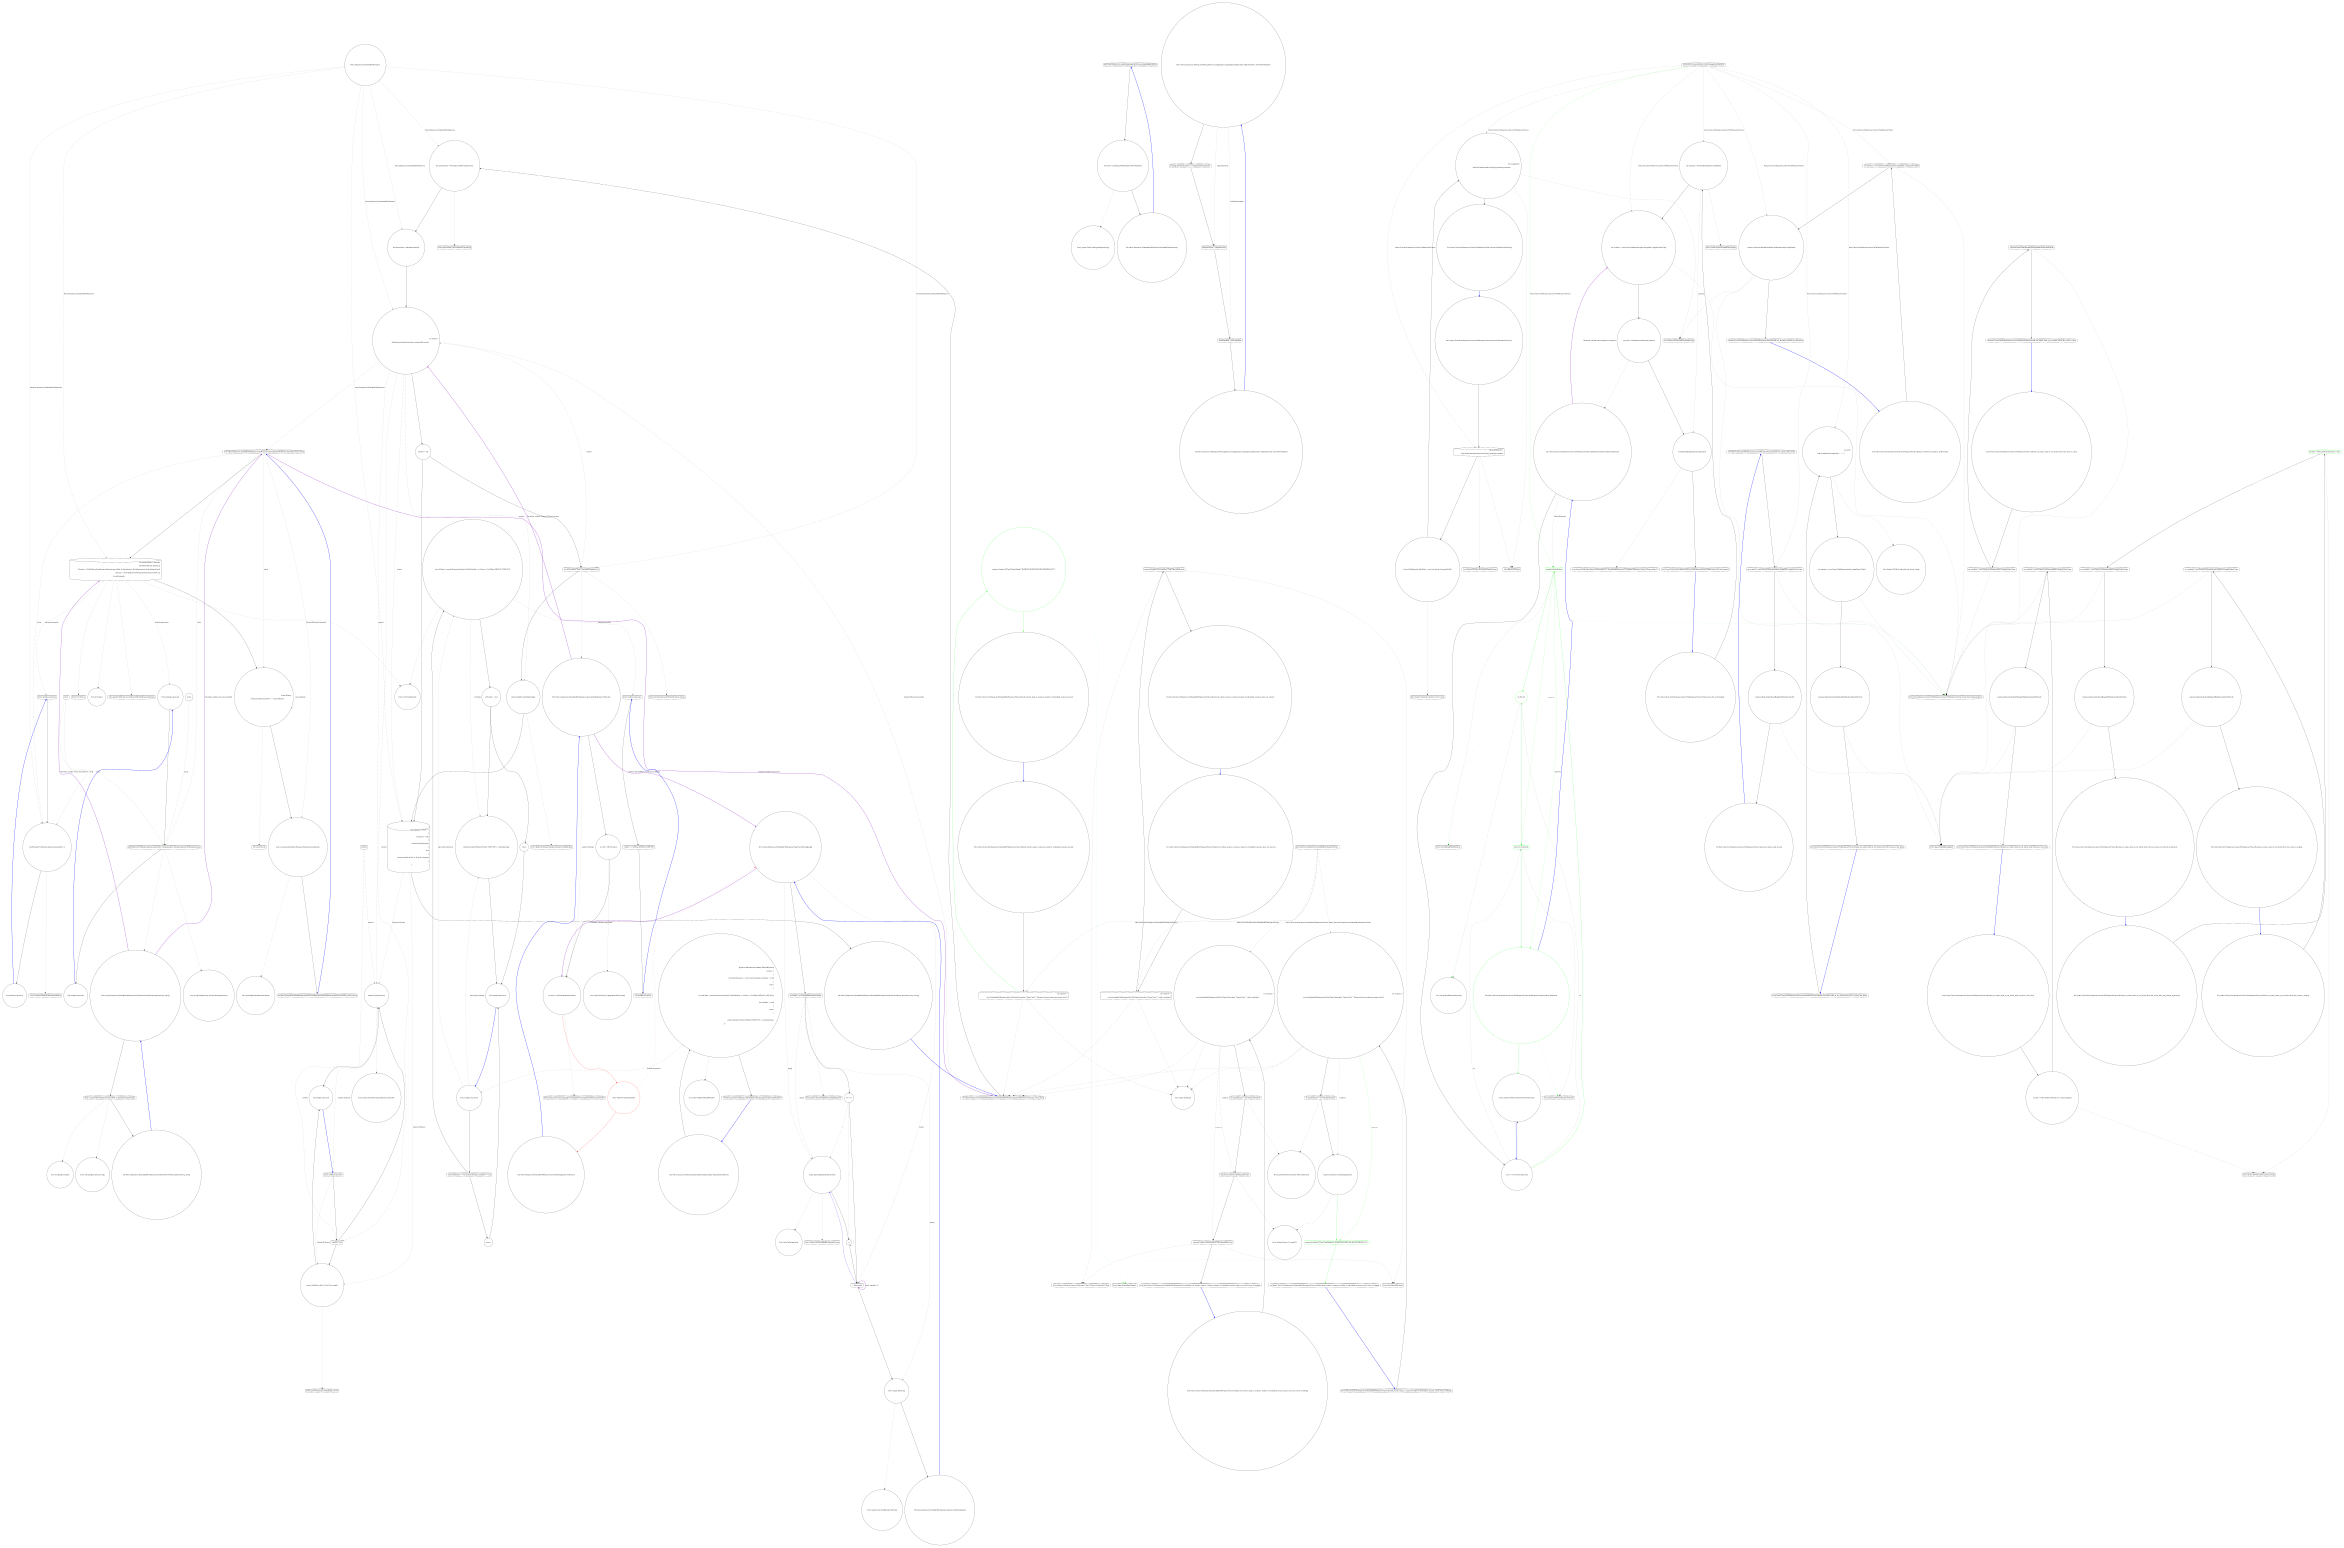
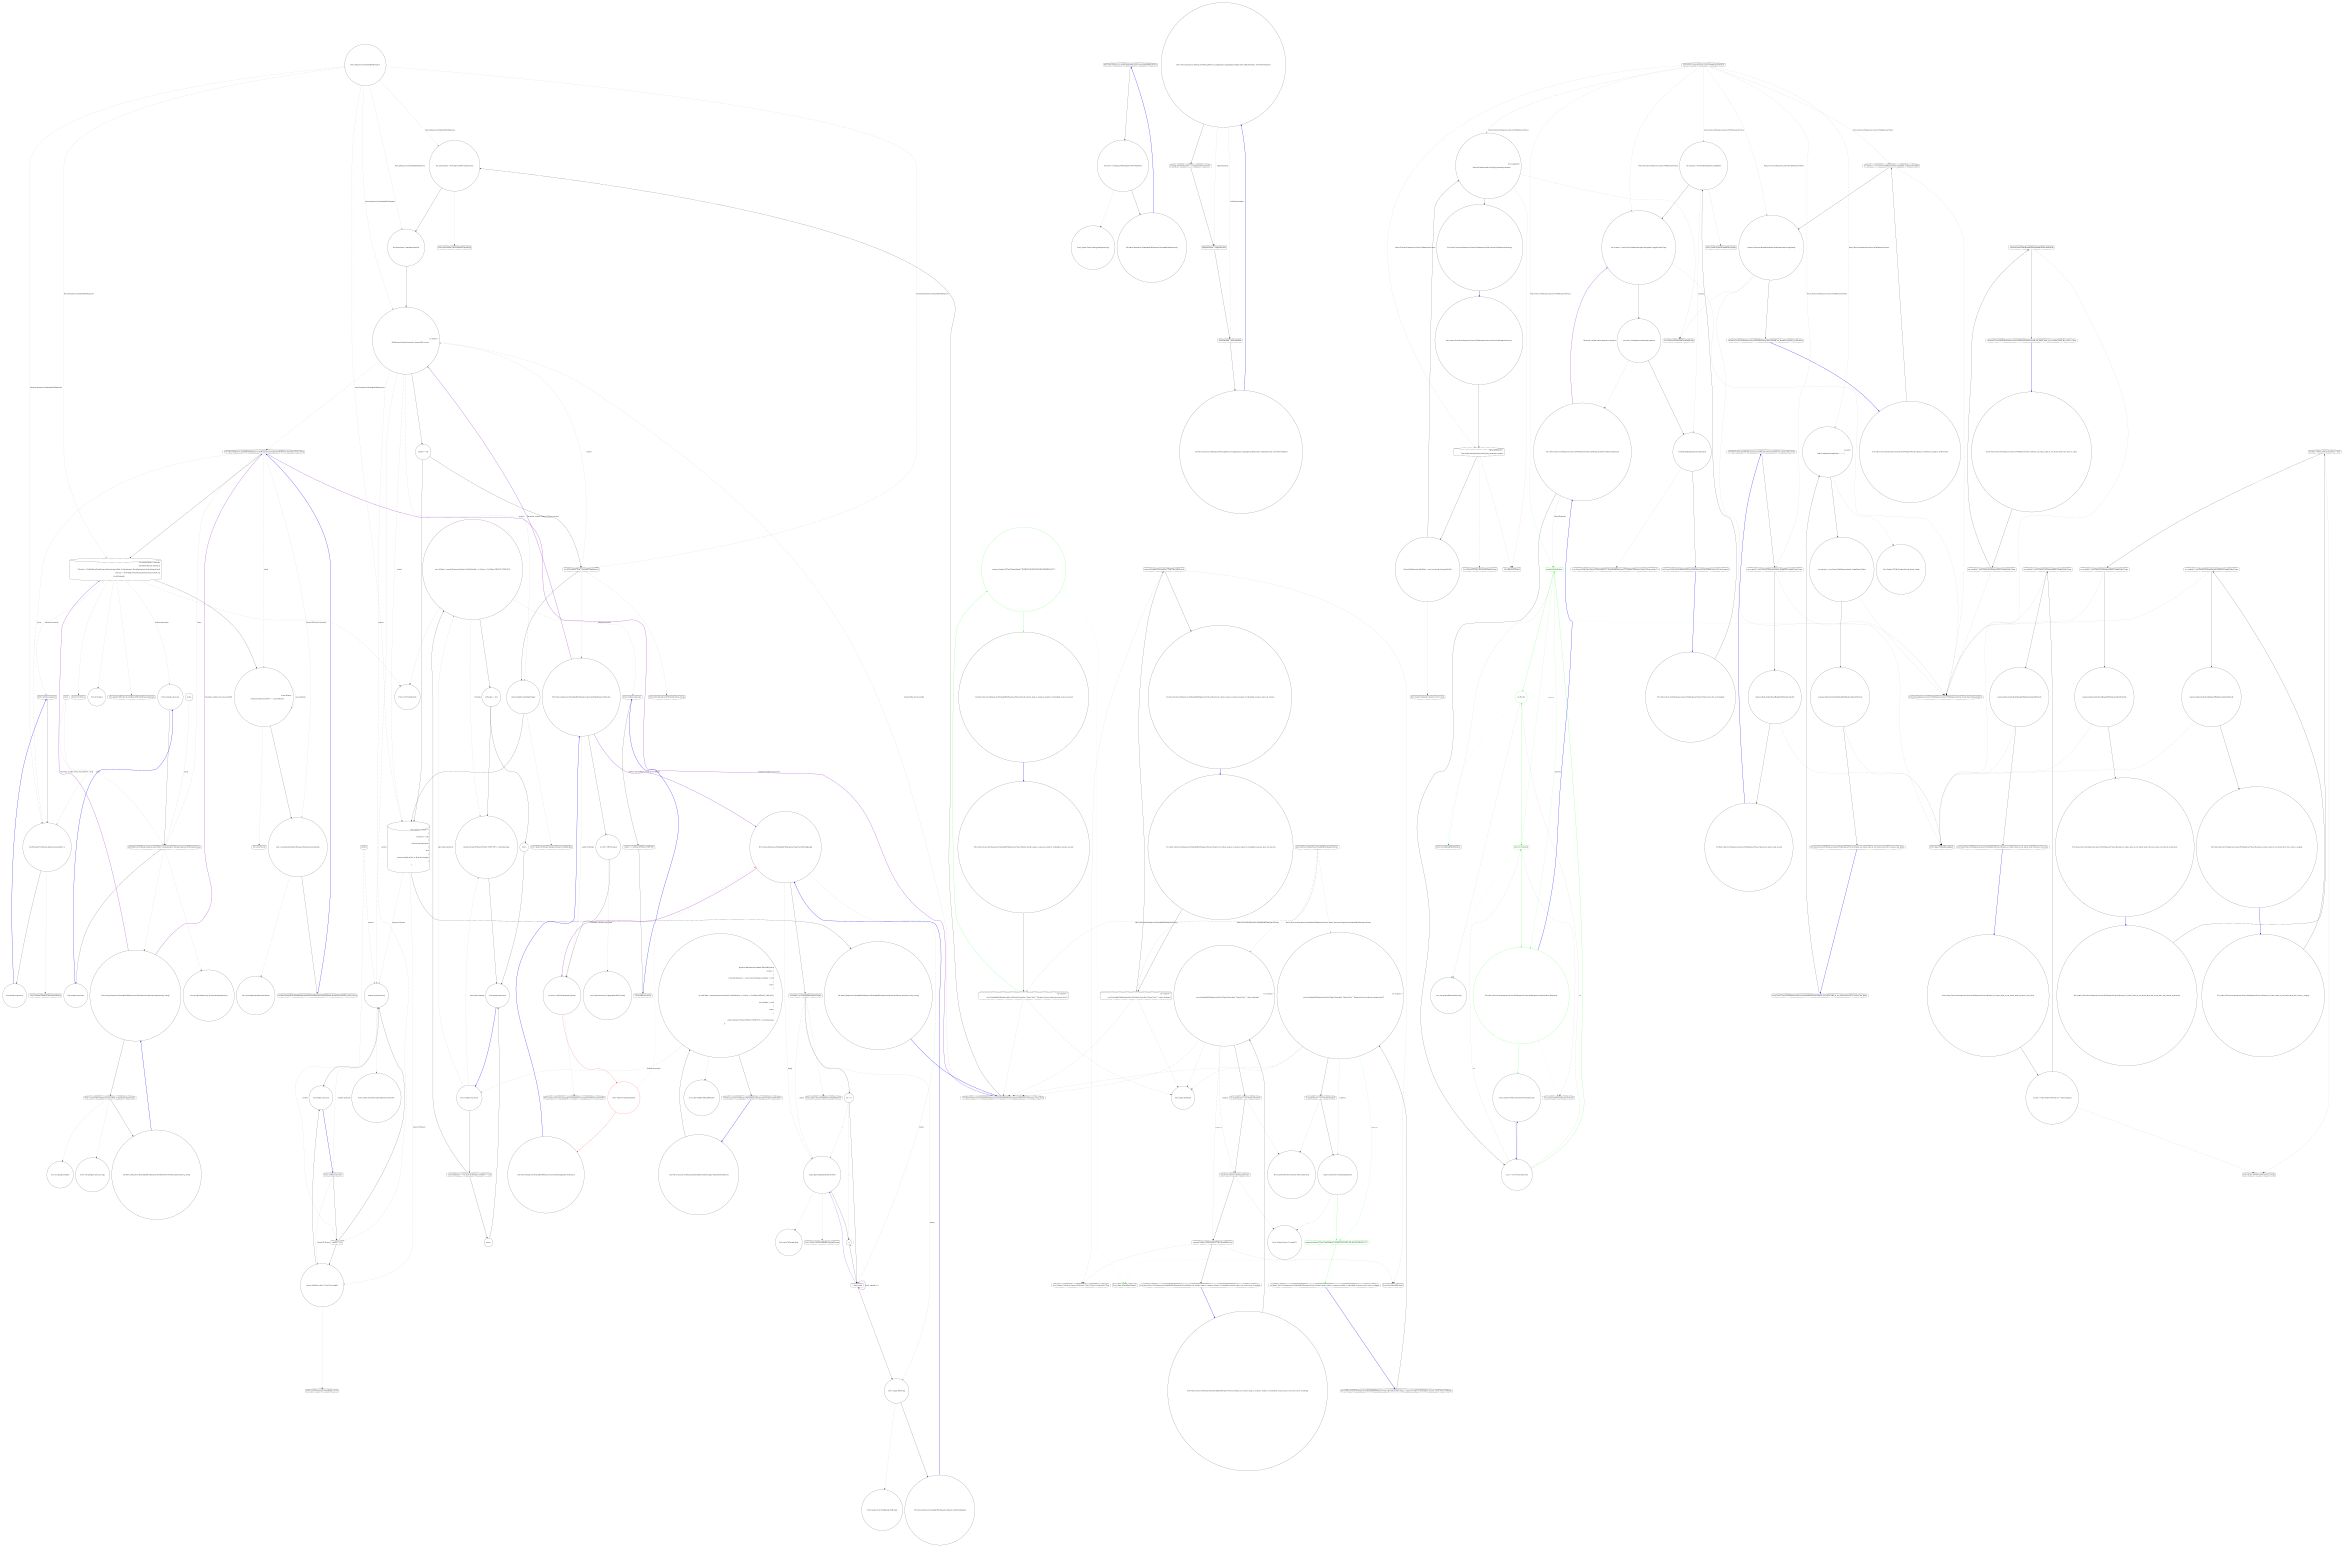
node "var path = Path.Combine(''Resources'', ''zip'')": color green -> black
